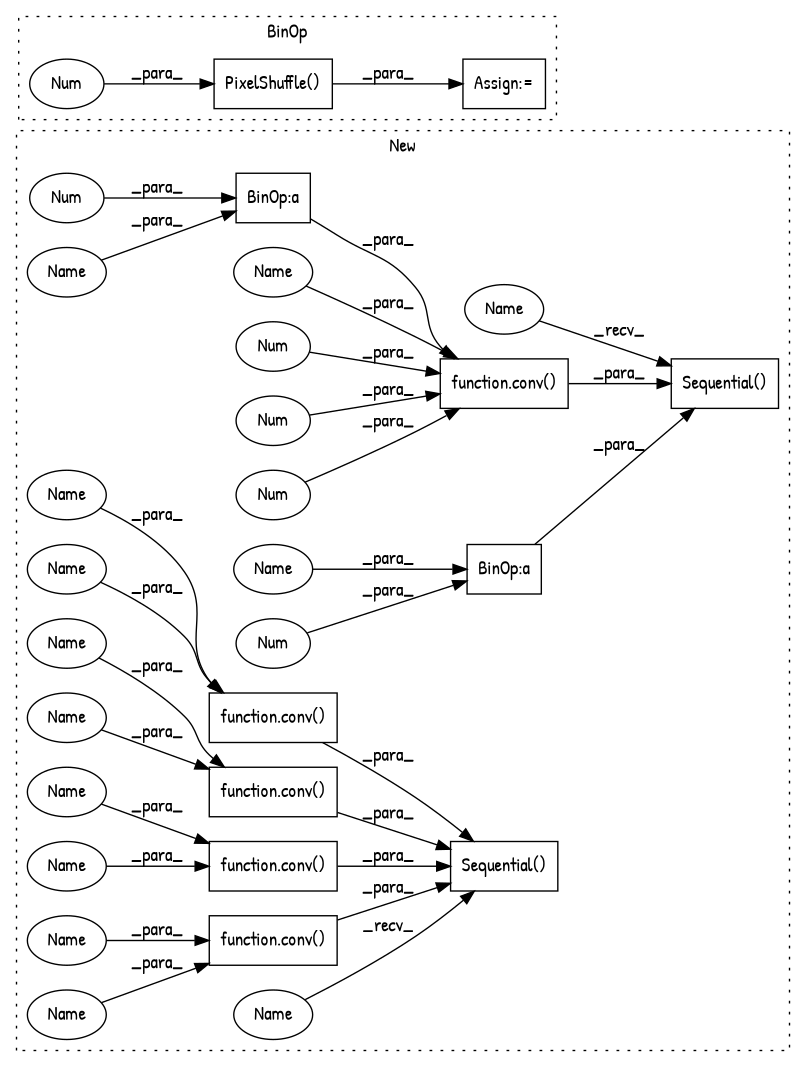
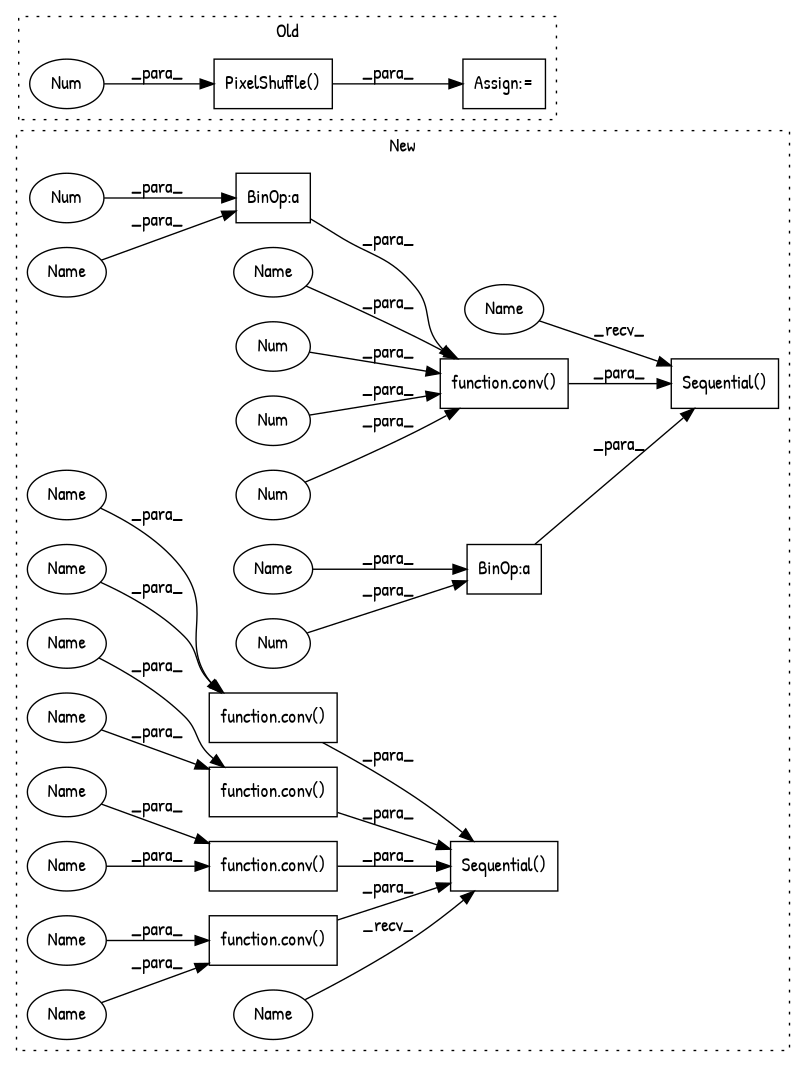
cluster "BinOp": label "BinOp" -> "Old"
